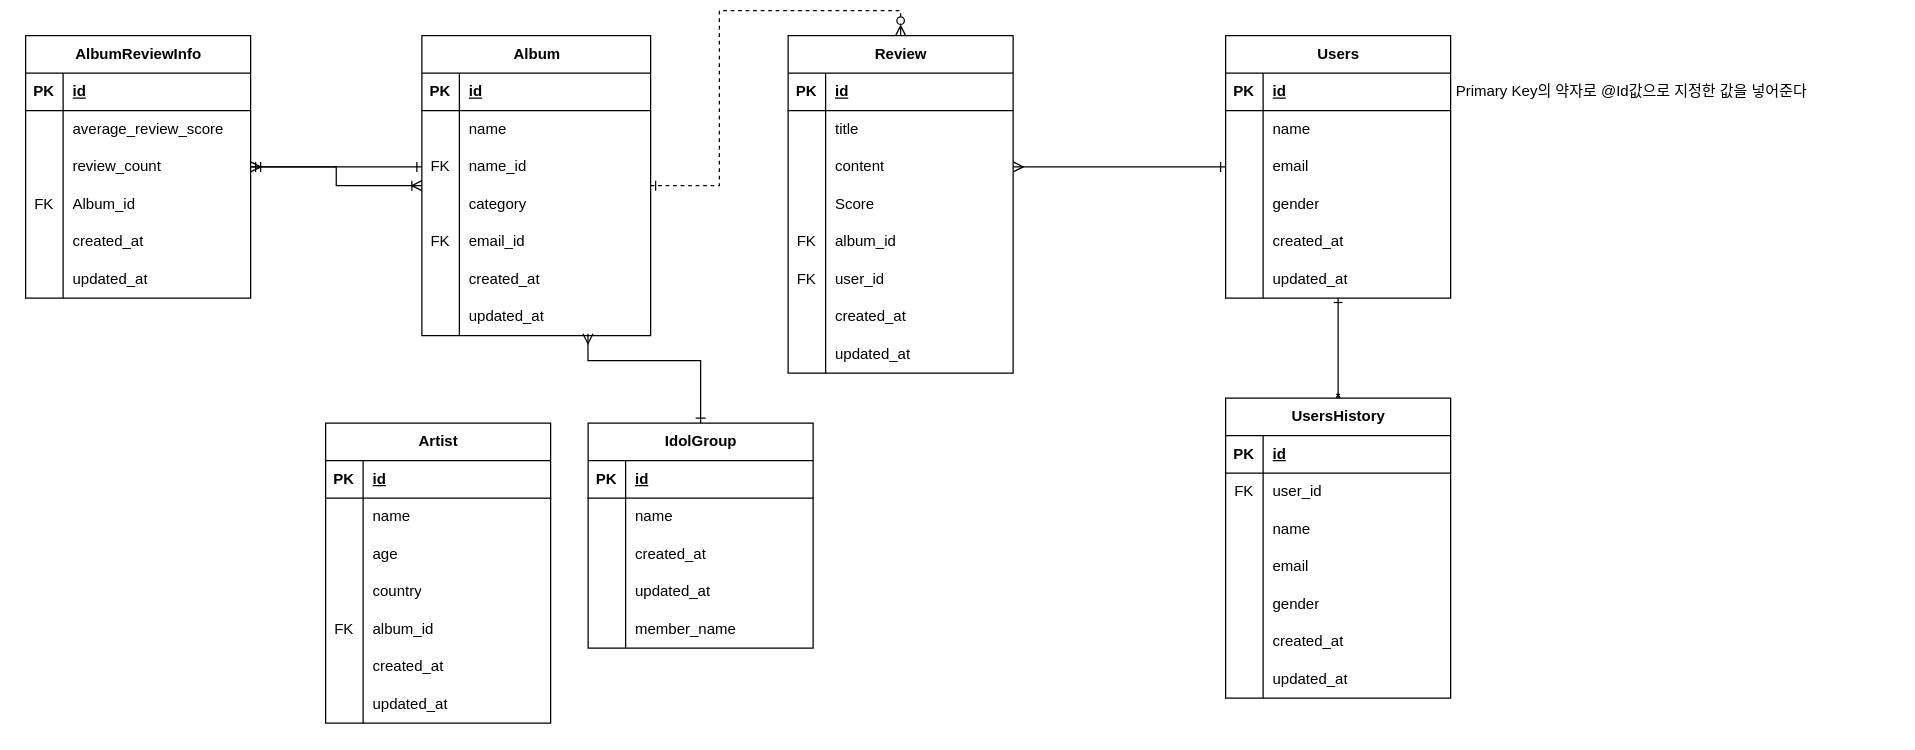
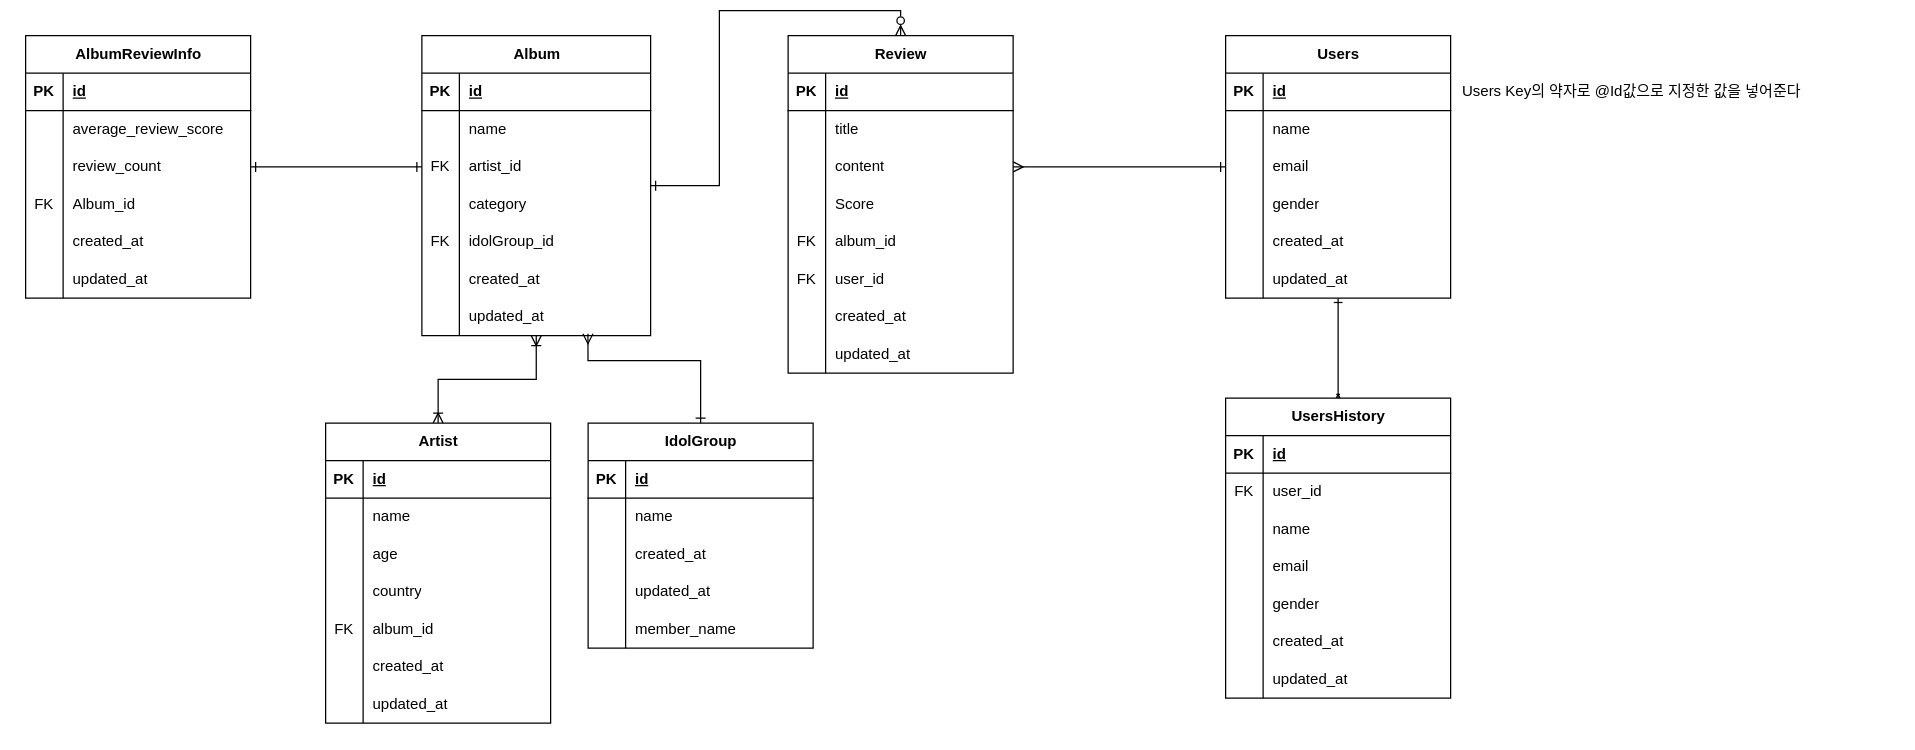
edge "Album" -- "Review": style dashed -> solid
node "Primary Key의 약자로 @Id값으로 지정한 값을 넣어준다": label "Primary Key의 약자로 @Id값으로 지정한 값을 넣어준다" -> "Users Key의 약자로 @Id값으로 지정한 값을 넣어준다"
node "name_id": label "name_id" -> "artist_id"
edge "review_count" -- "Album": now "Artist" -- "Album"
node "email_id": label "email_id" -> "idolGroup_id"
